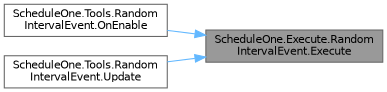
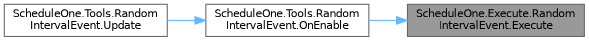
edge "ScheduleOne.Tools.Random IntervalEvent.Update" -> "ScheduleOne.Execute.Random IntervalEvent.Execute": now "ScheduleOne.Tools.Random IntervalEvent.Update" -> "ScheduleOne.Tools.Random IntervalEvent.OnEnable"
